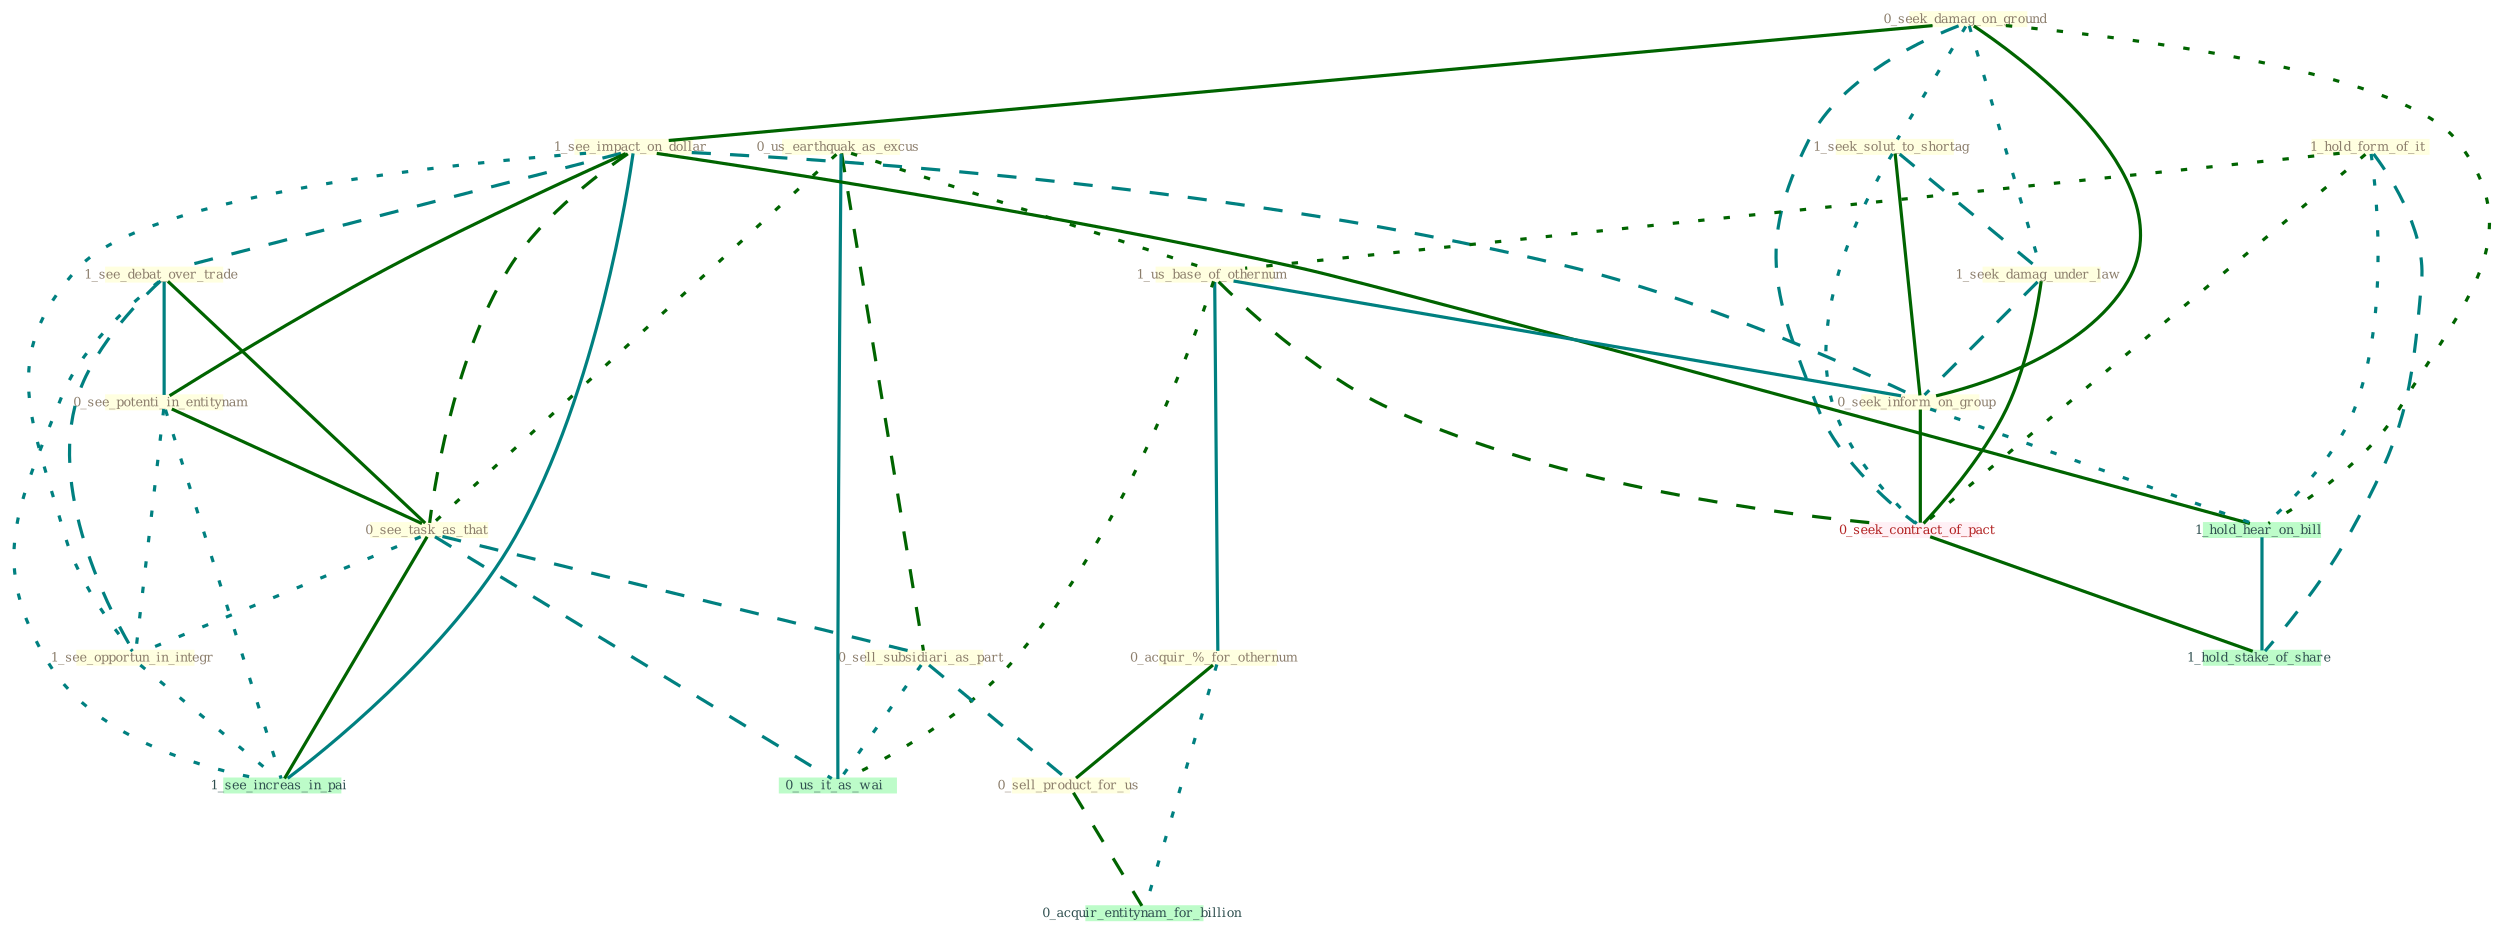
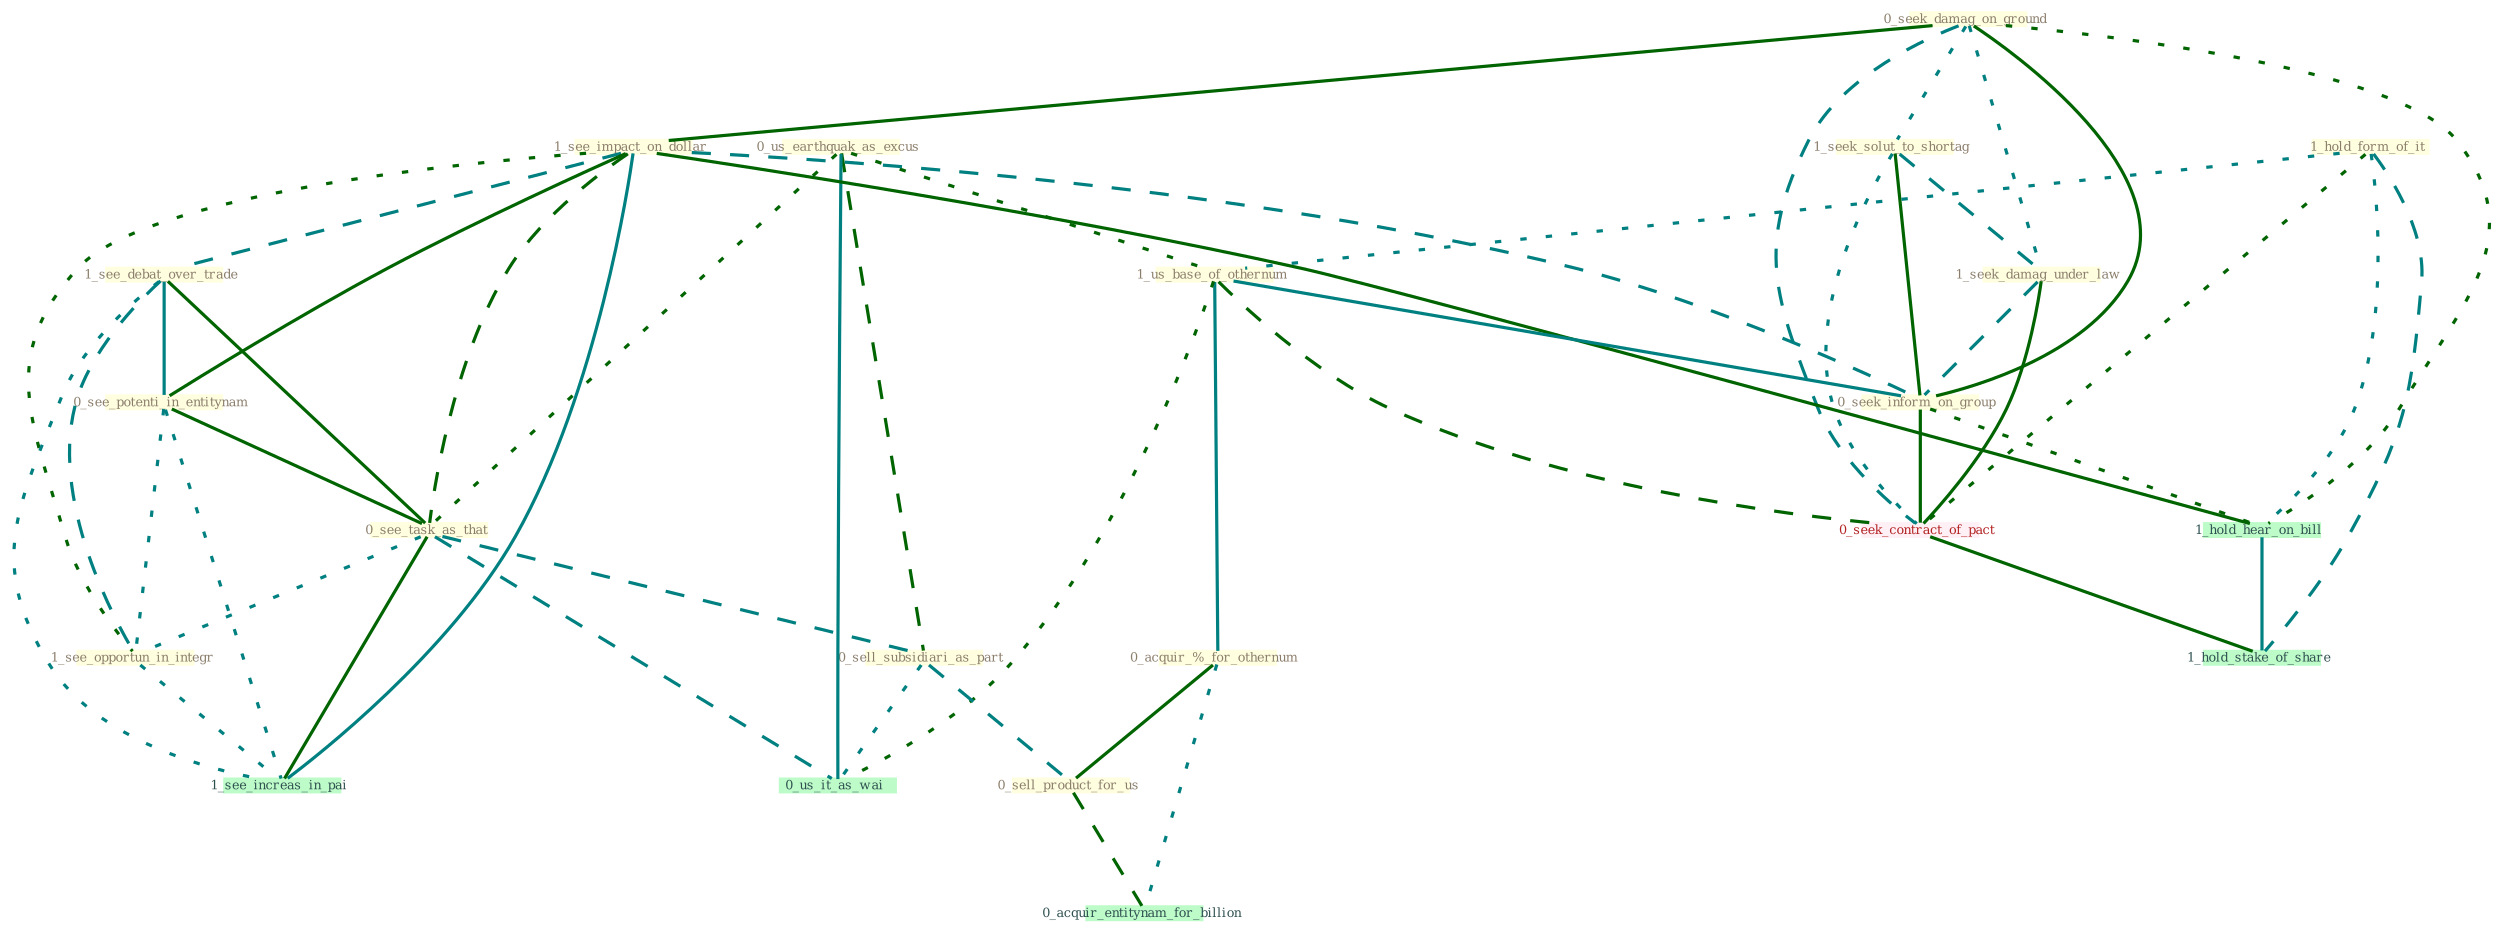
edge "1_hold_form_of_it" -- "1_us_base_of_othernum": color darkgreen -> teal
edge "1_see_impact_on_dollar" -- "1_see_opportun_in_integr": color teal -> darkgreen
edge "0_seek_inform_on_group" -- "1_hold_hear_on_bill": color teal -> darkgreen
